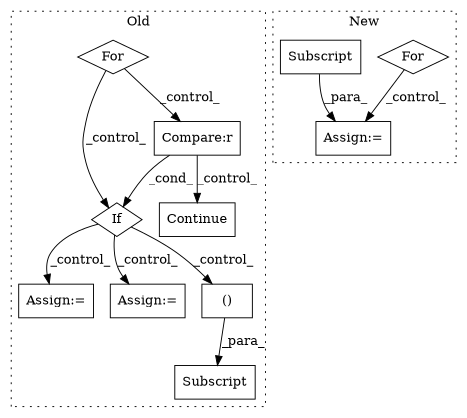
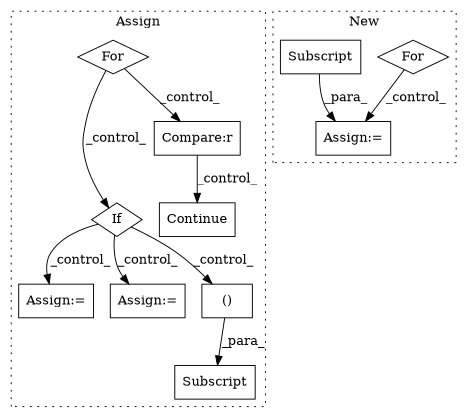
cluster "Old": label "Old" -> "Assign"
edge "Compare:r" -> "If": removed, label "_cond_"
